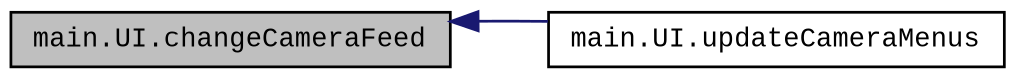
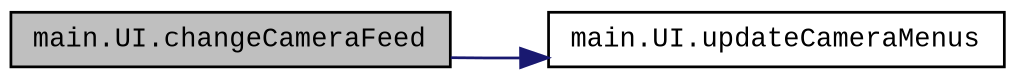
edge "main.UI.updateCameraMenus" -> "main.UI.changeCameraFeed": reversed
